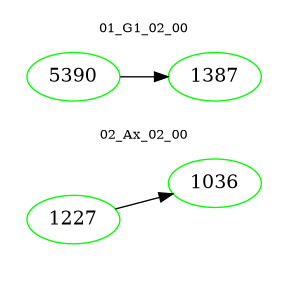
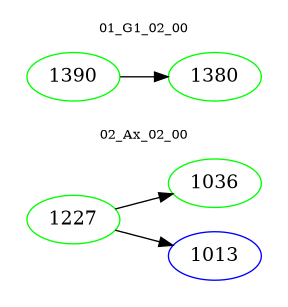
node "5390": label "5390" -> "1390"
node "1387": label "1387" -> "1380"
node "1013": added
